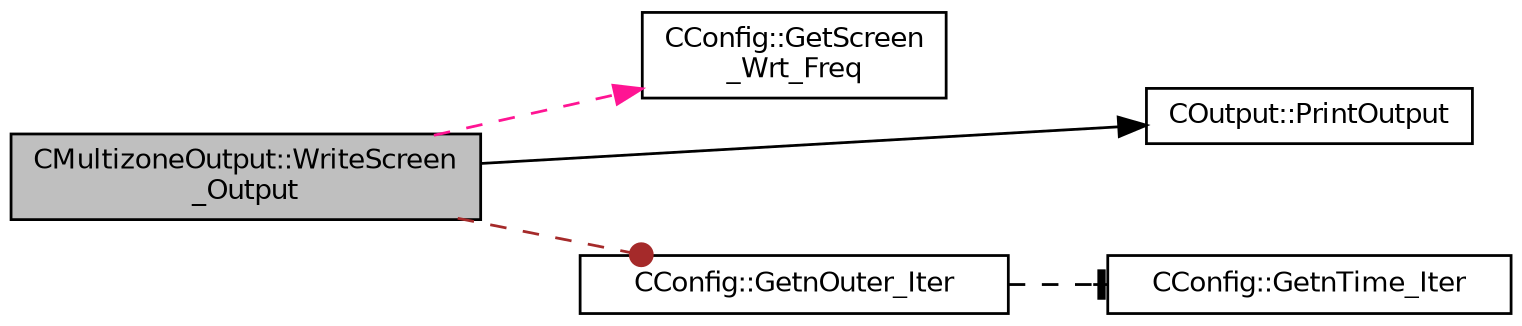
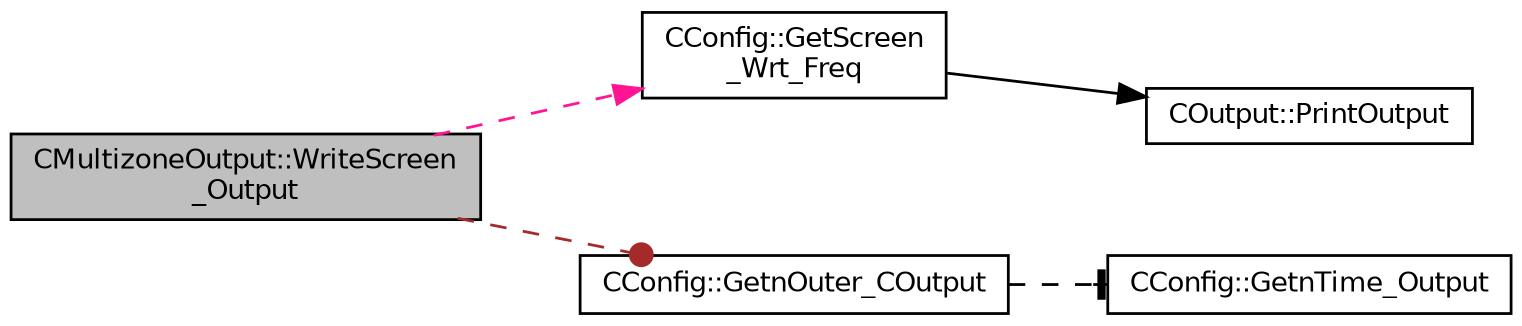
edge "CMultizoneOutput::WriteScreen _Output" -> "COutput::PrintOutput": now "CConfig::GetScreen _Wrt_Freq" -> "COutput::PrintOutput"
node "CConfig::GetnOuter_Iter": label "CConfig::GetnOuter_Iter" -> "CConfig::GetnOuter_COutput"
node "CConfig::GetnTime_Iter": label "CConfig::GetnTime_Iter" -> "CConfig::GetnTime_Output"
